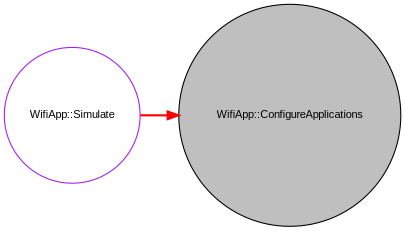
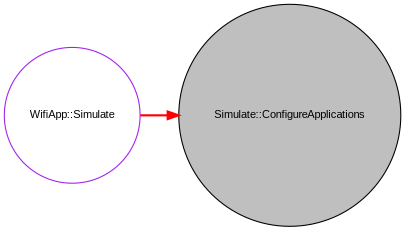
node "WifiApp::ConfigureApplications": label "WifiApp::ConfigureApplications" -> "Simulate::ConfigureApplications"
